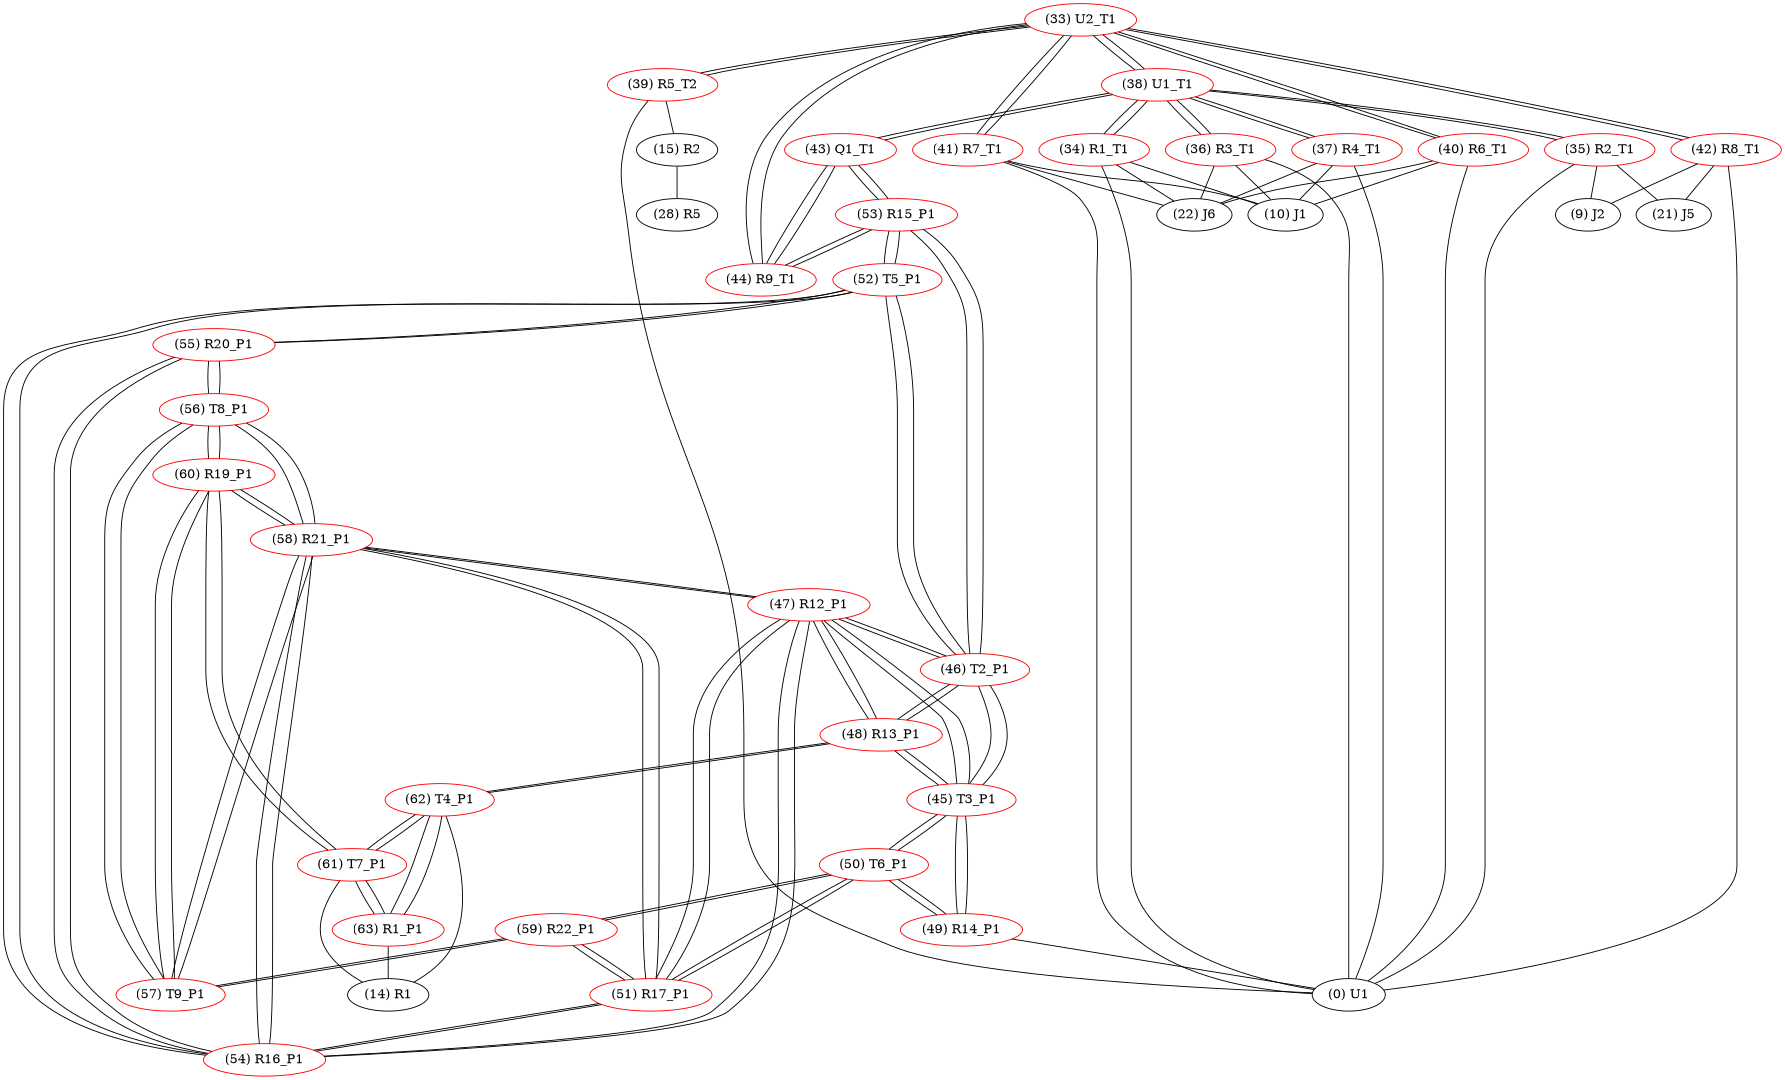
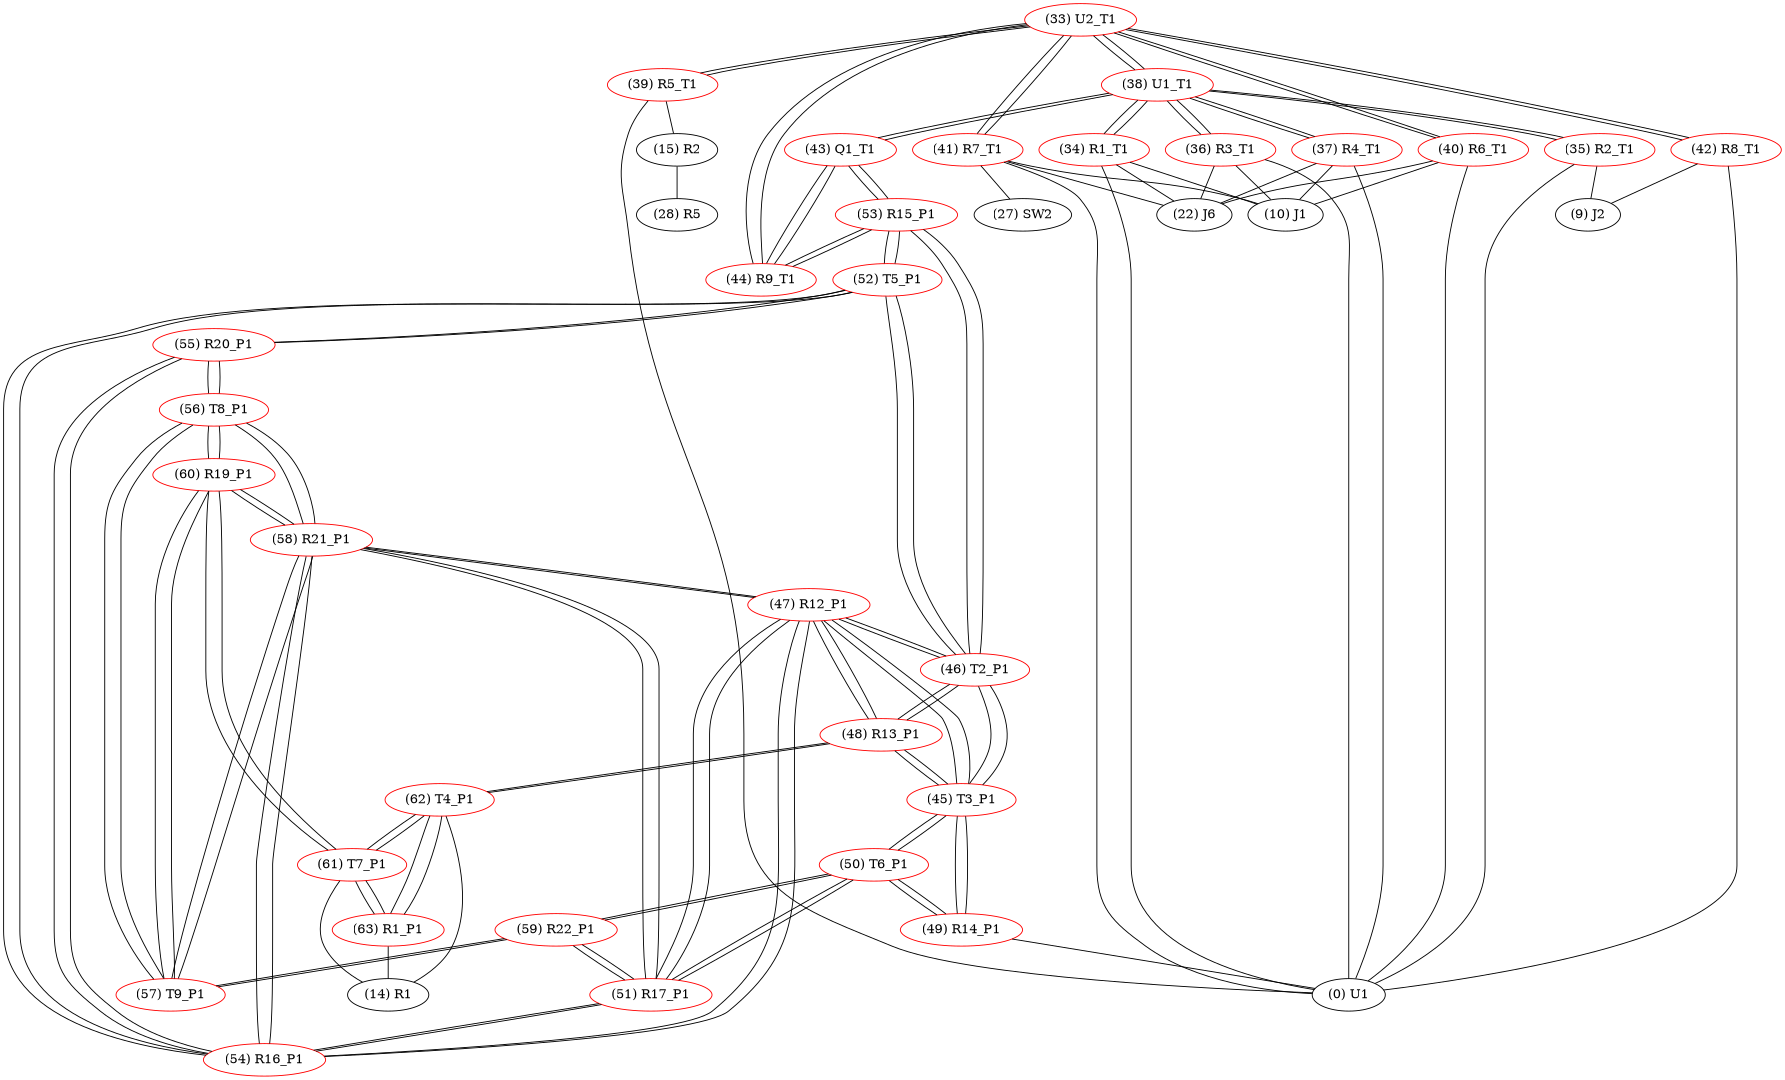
node "(39) R5_T2": label "(39) R5_T2" -> "(39) R5_T1"
node "(27) SW2": added
node "(21) J5": removed
